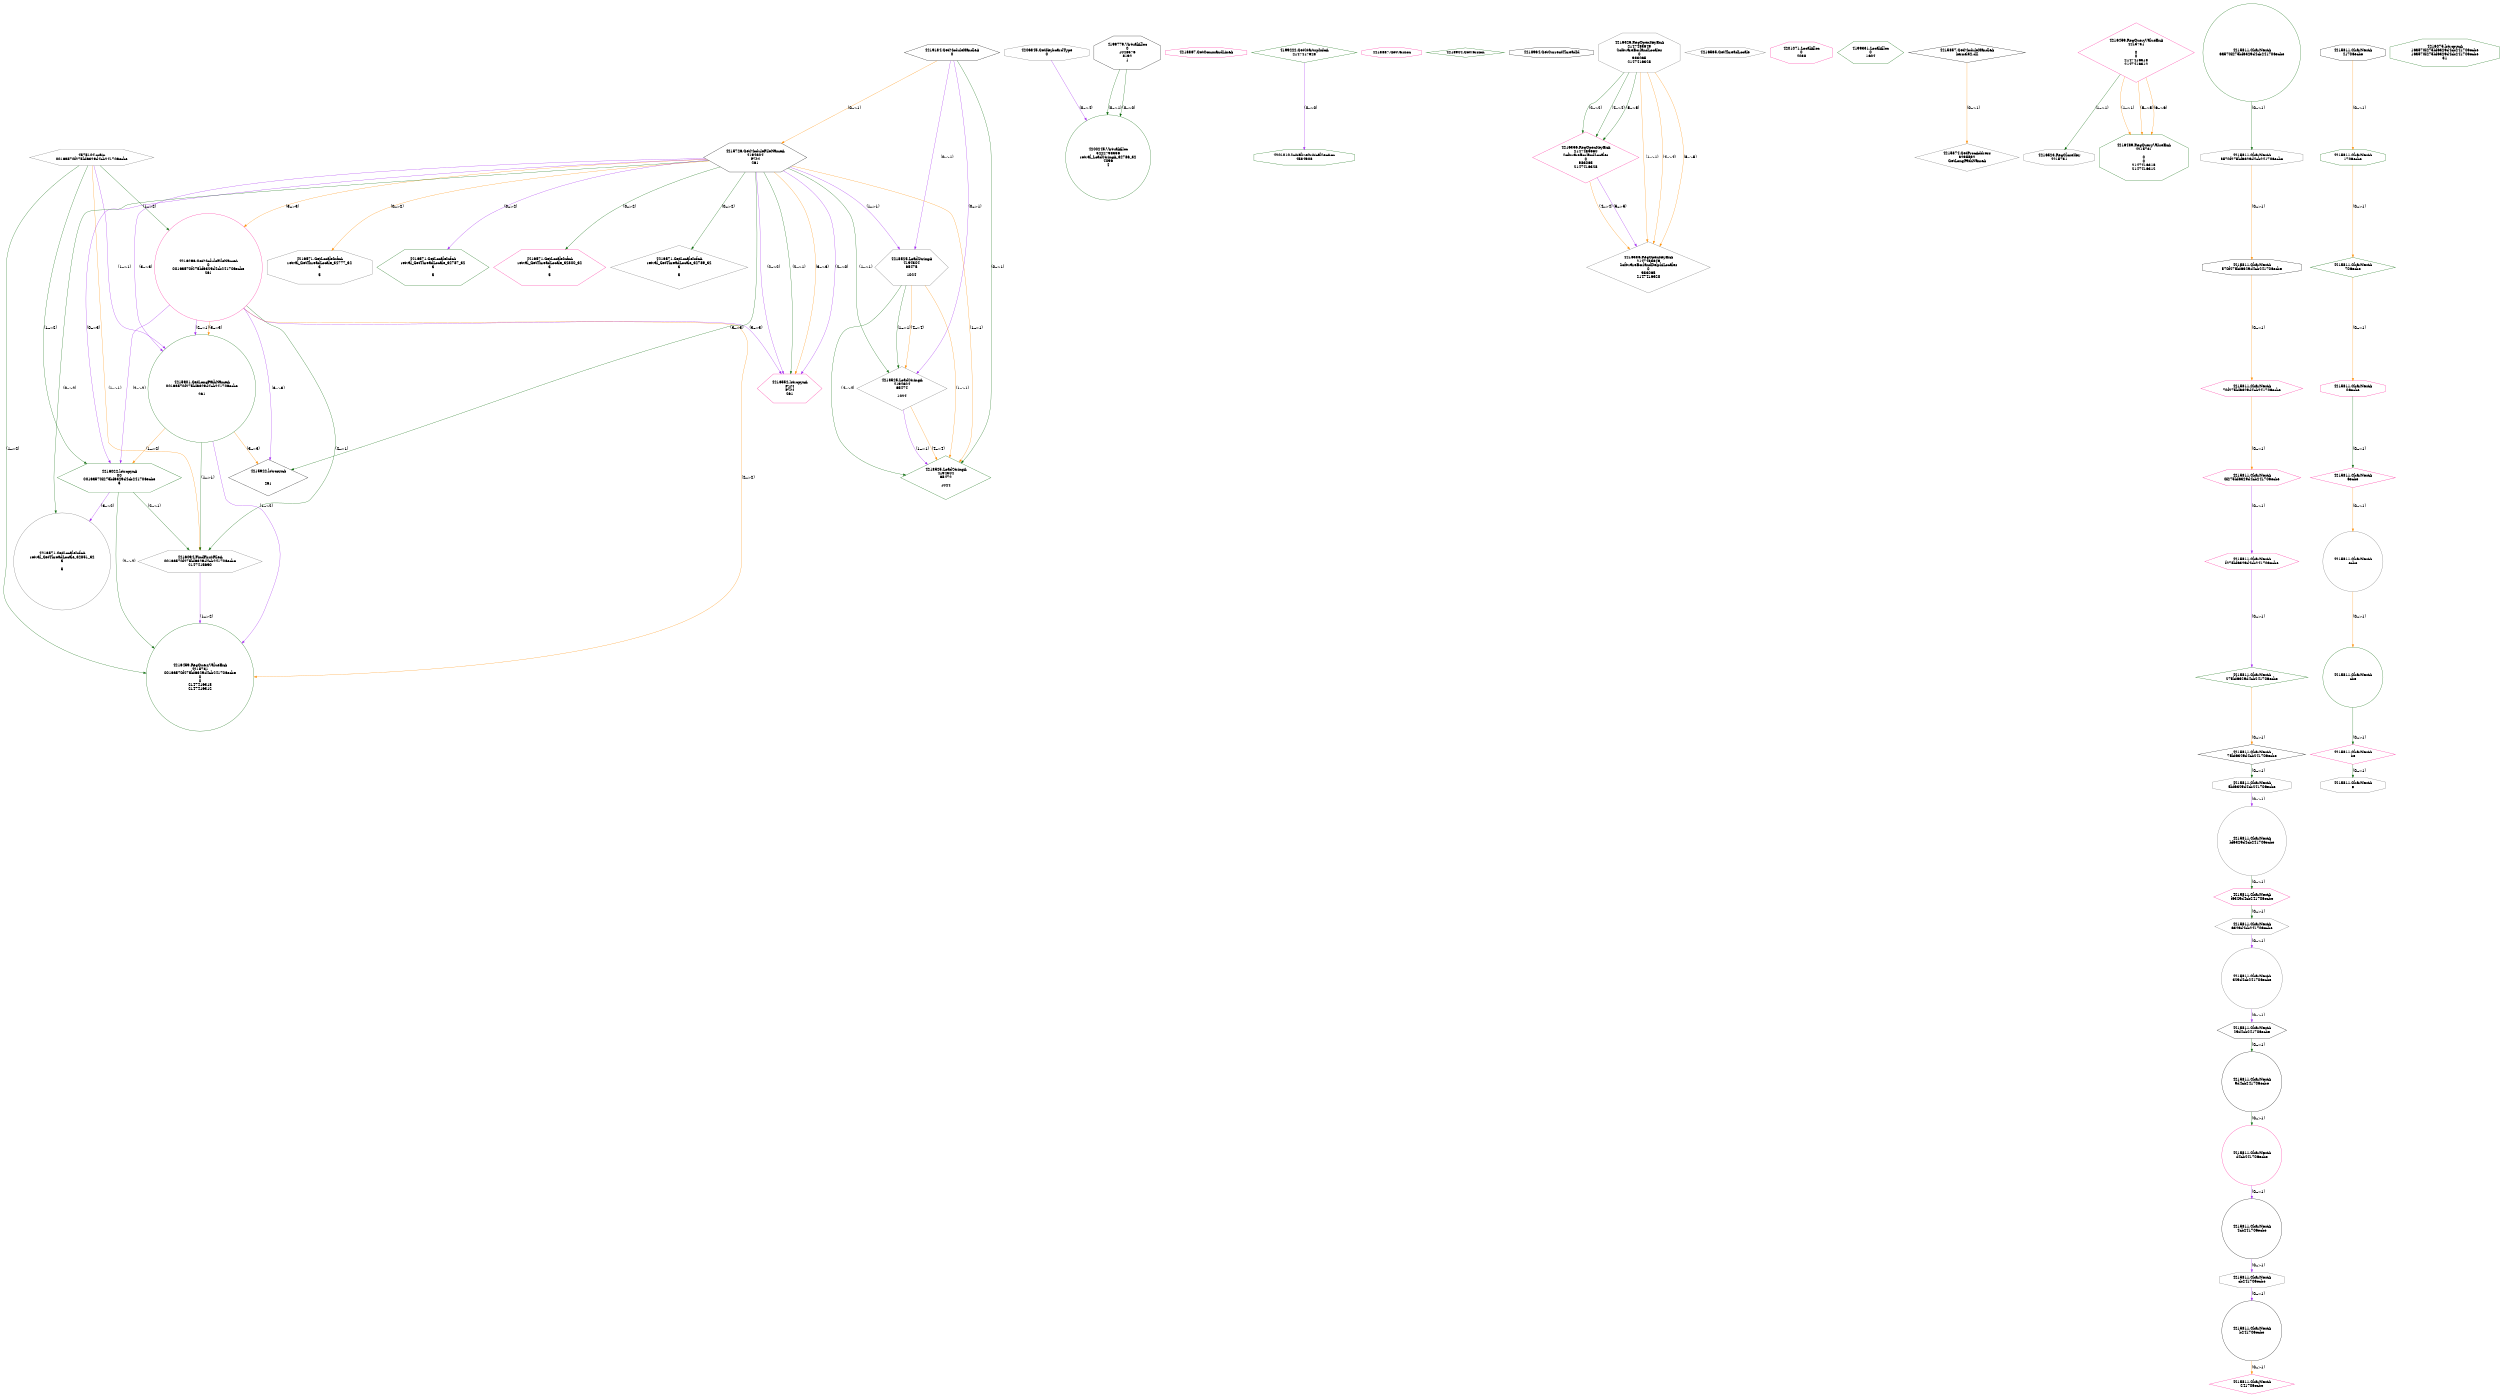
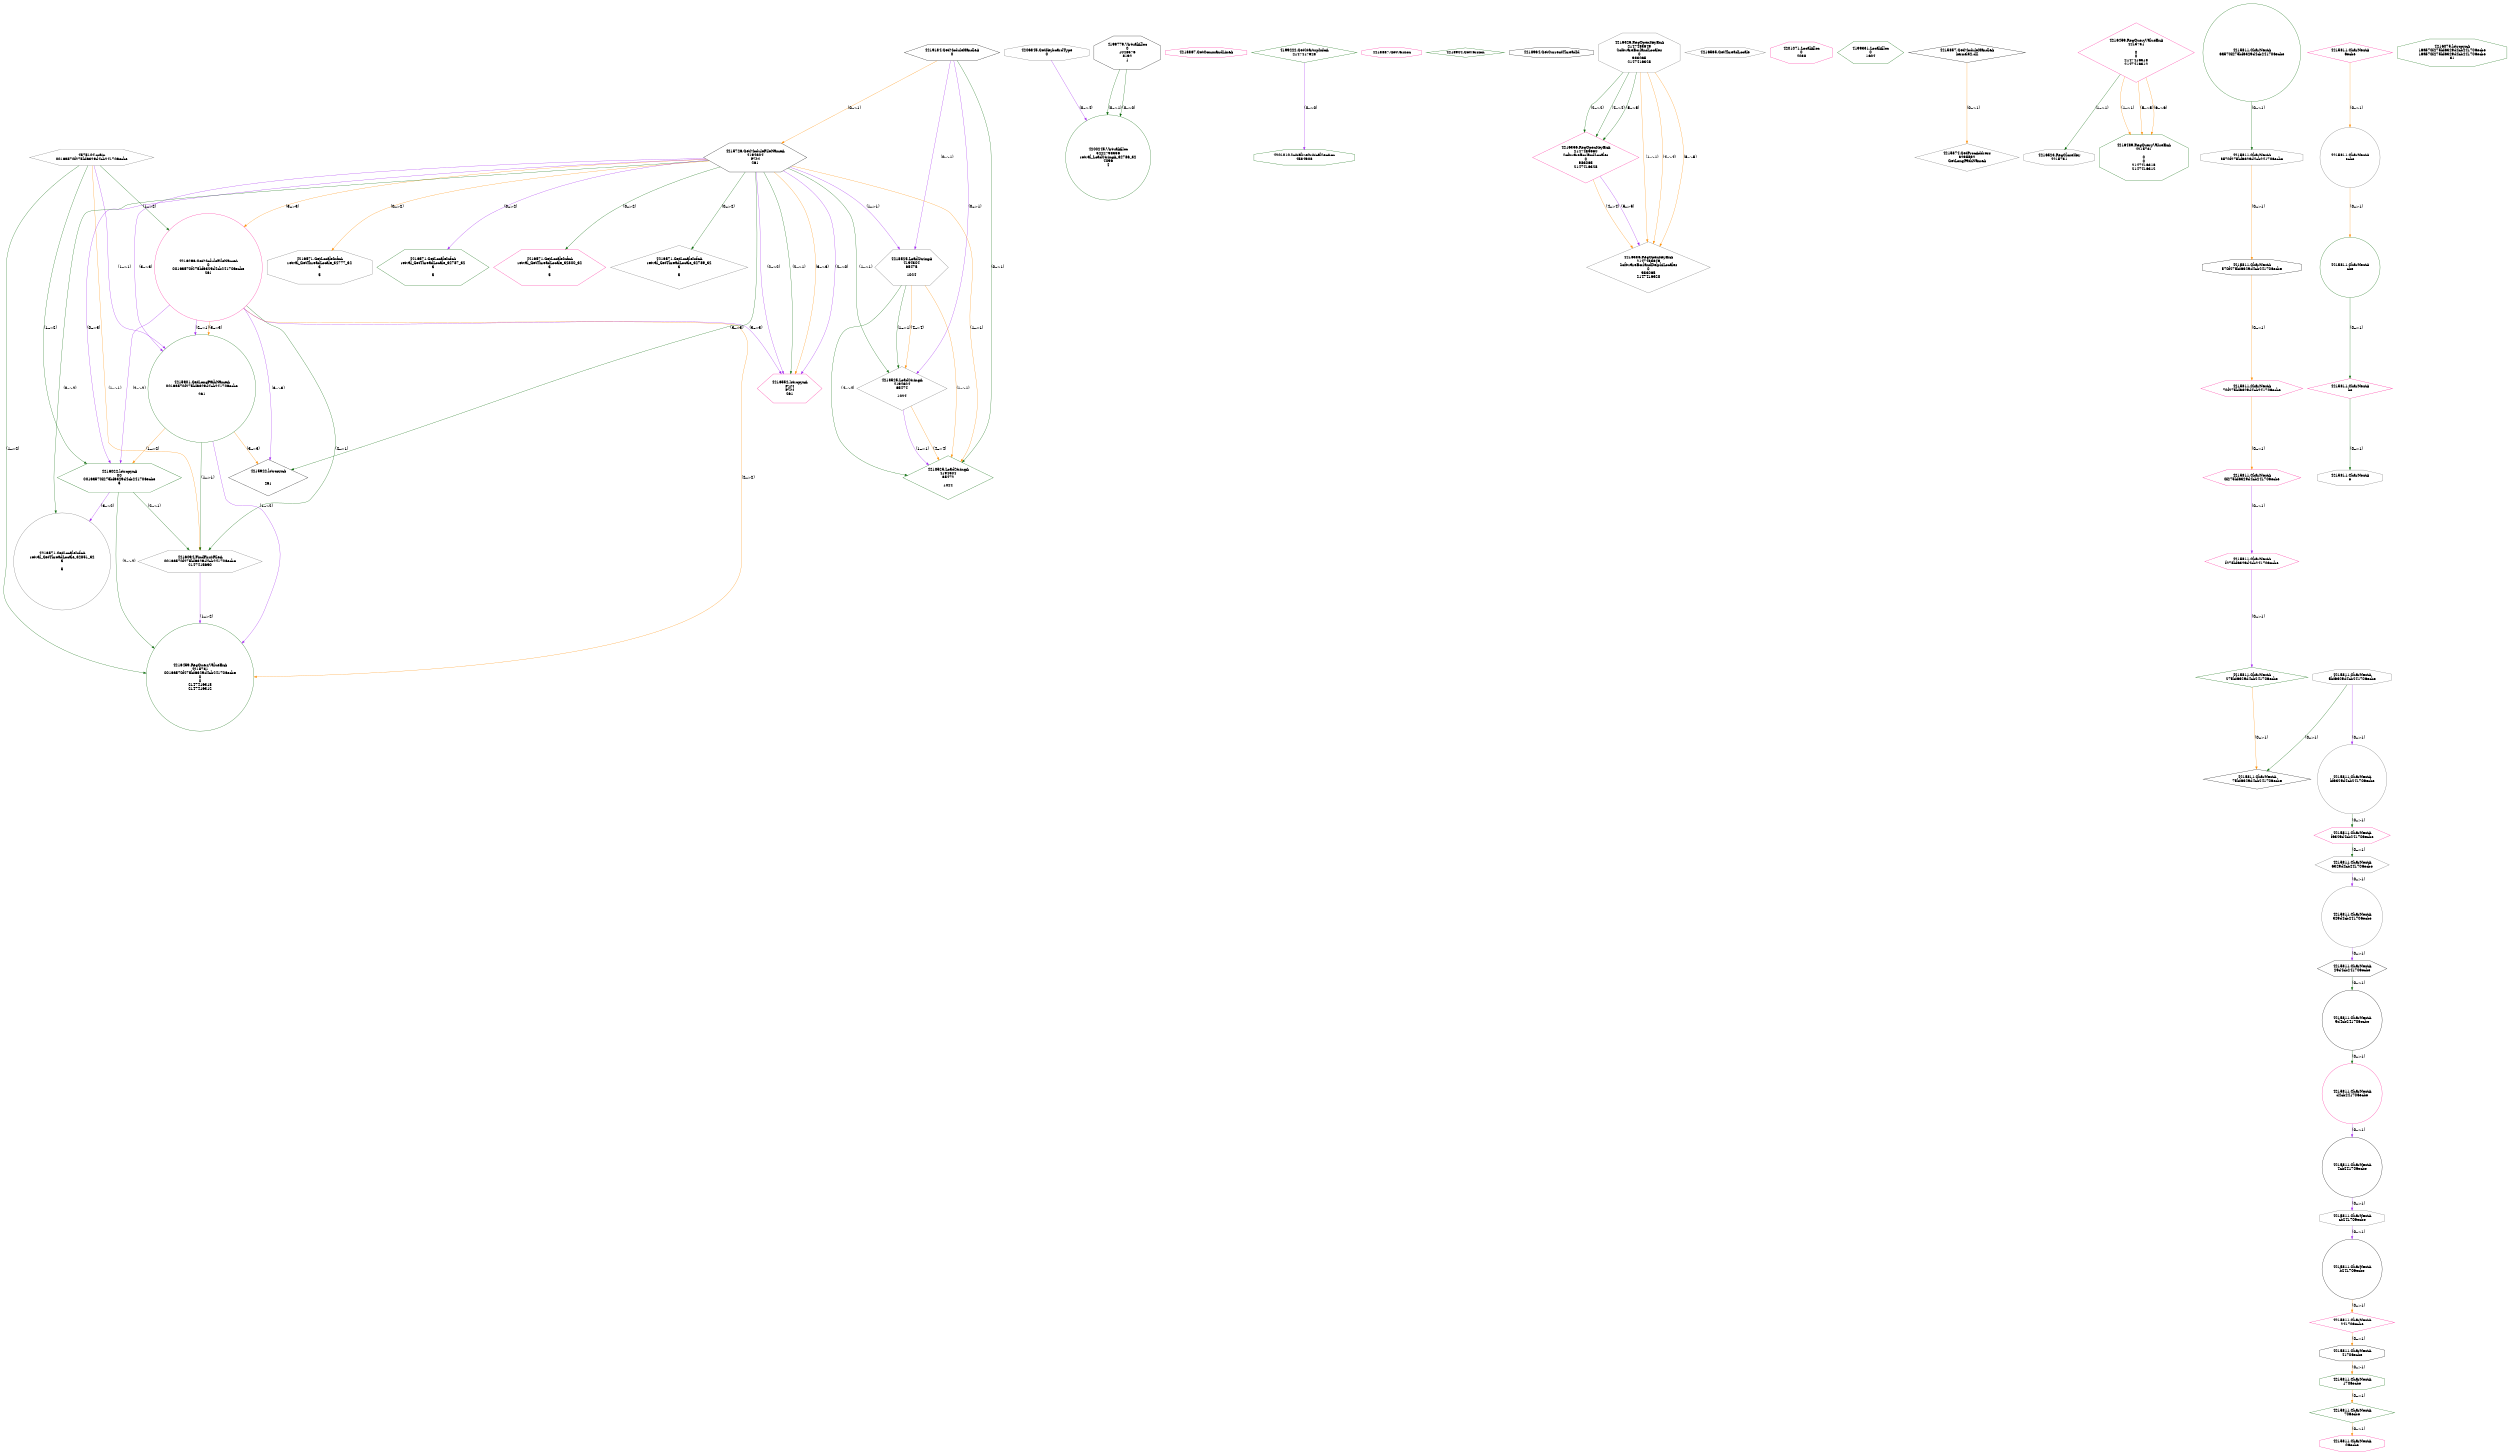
edge "4215811.CharNextA 06ecbe" -> "4215811.CharNextA 6ecbe": removed, label "(0-->1)"
edge "4215811.CharNextA 75bf6329d4cb241706ecbe" -> "4215811.CharNextA 5bf6329d4cb241706ecbe": reversed
edge "4215811.CharNextA 241706ecbe" -> "4215811.CharNextA 41706ecbe": added, label "(0-->1)"
